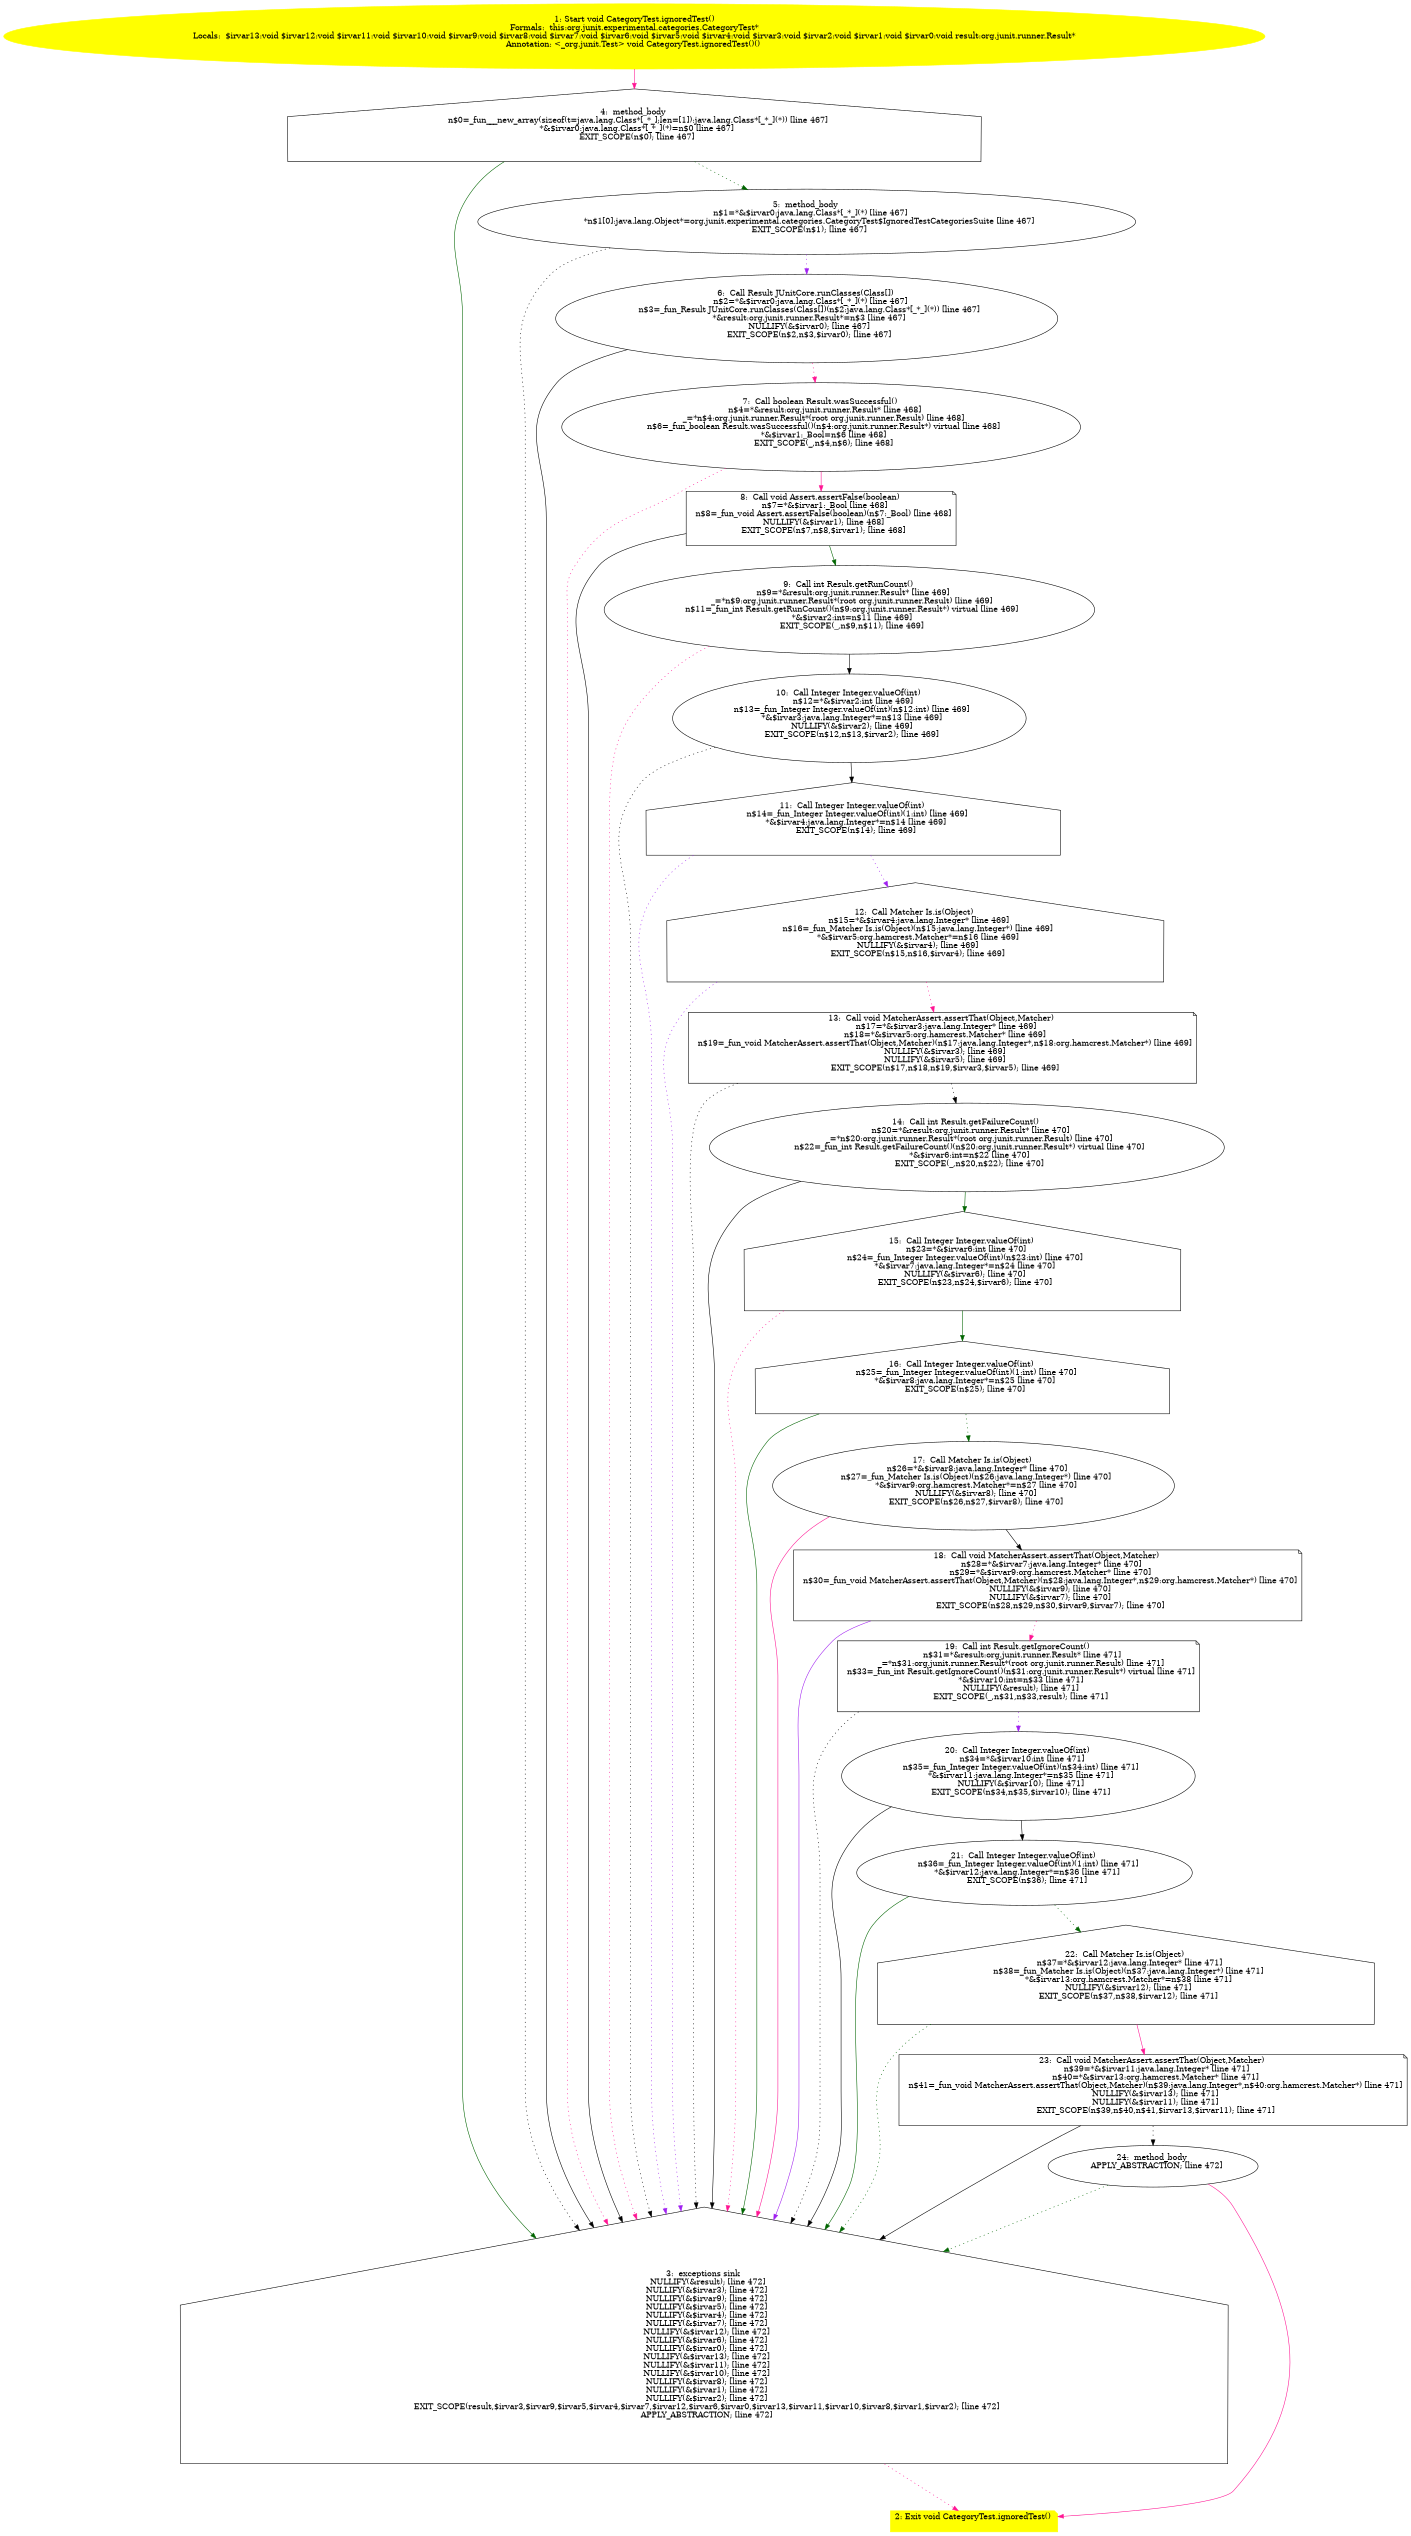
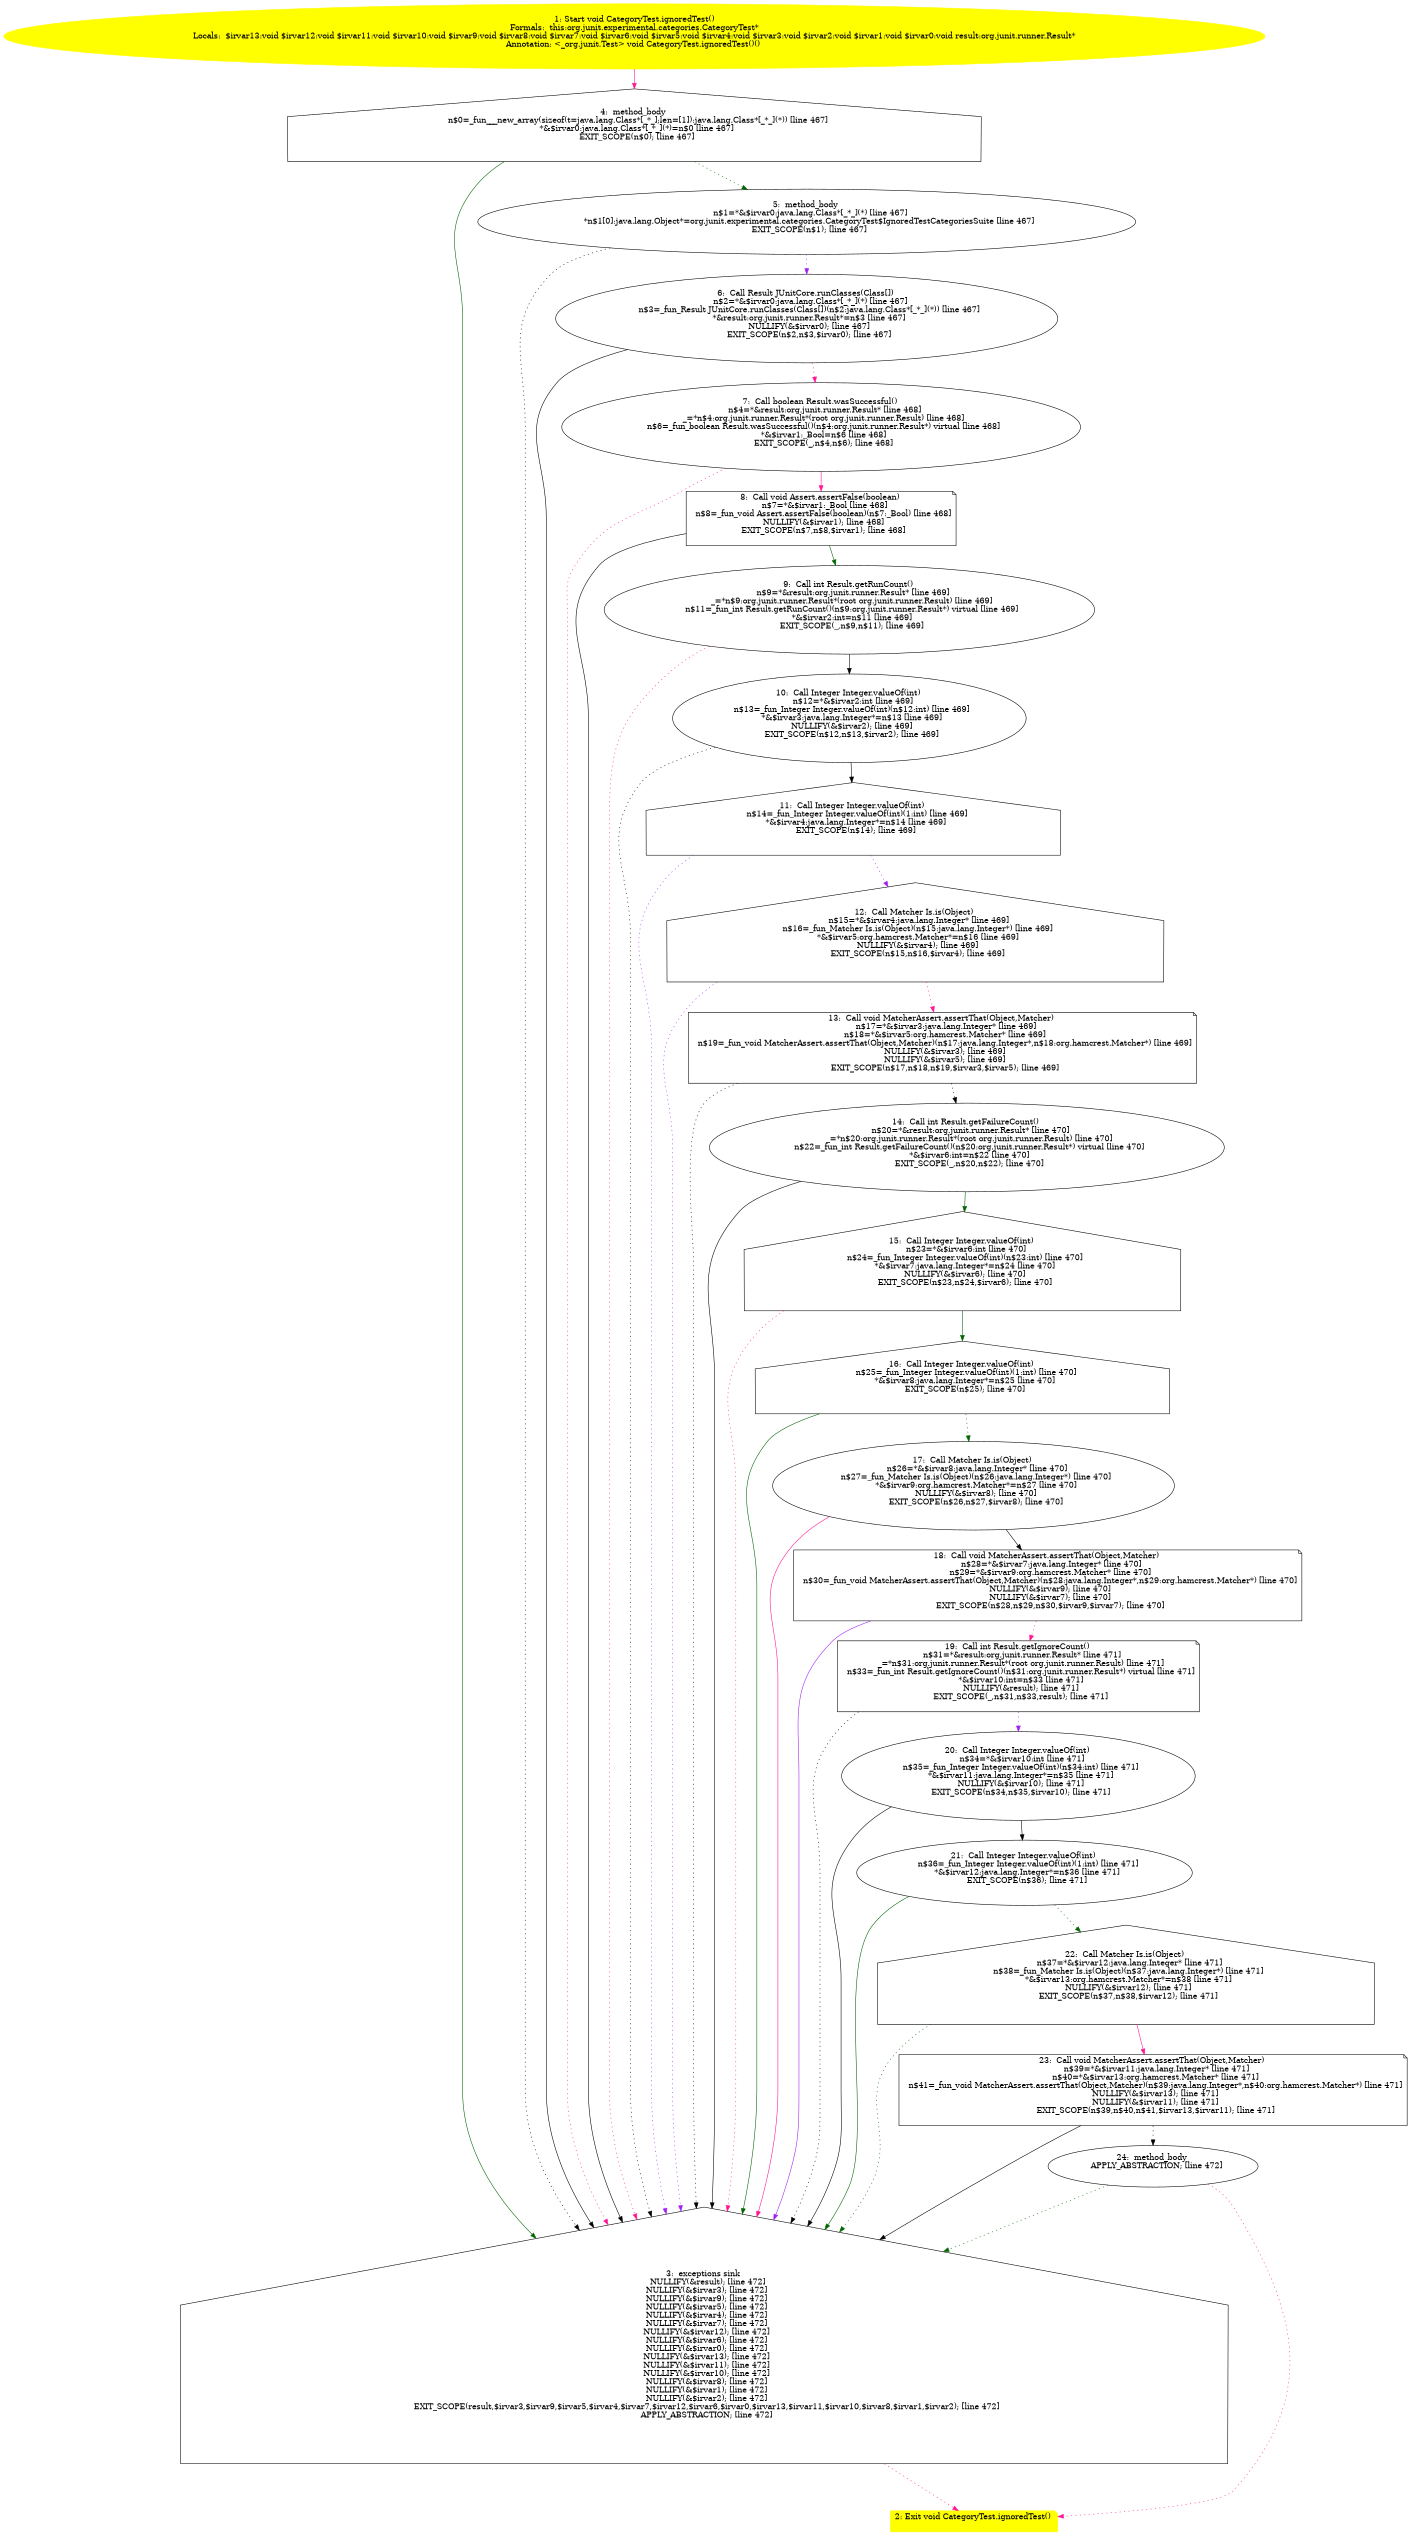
edge "24:  method_body APPLY_ABSTRACTION; [line 472]" -> "2: Exit void CategoryTest.ignoredTest()": style solid -> dotted
